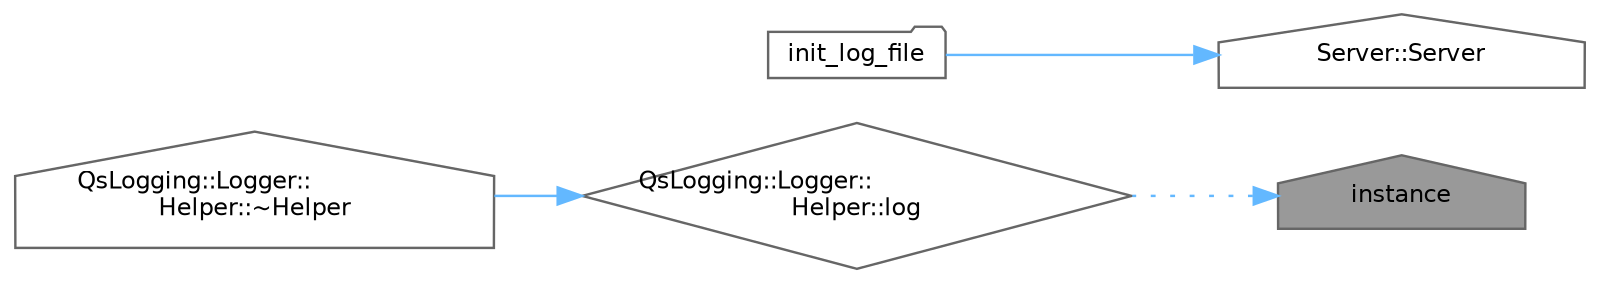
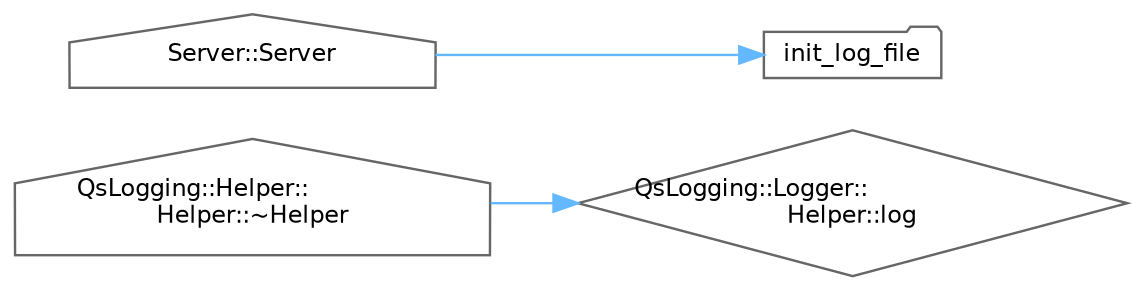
edge "init_log_file" -> "Server::Server": reversed
node "QsLogging::Logger:: Helper::~Helper": label "QsLogging::Logger:: Helper::~Helper" -> "QsLogging::Helper:: Helper::~Helper"
node "instance": removed
